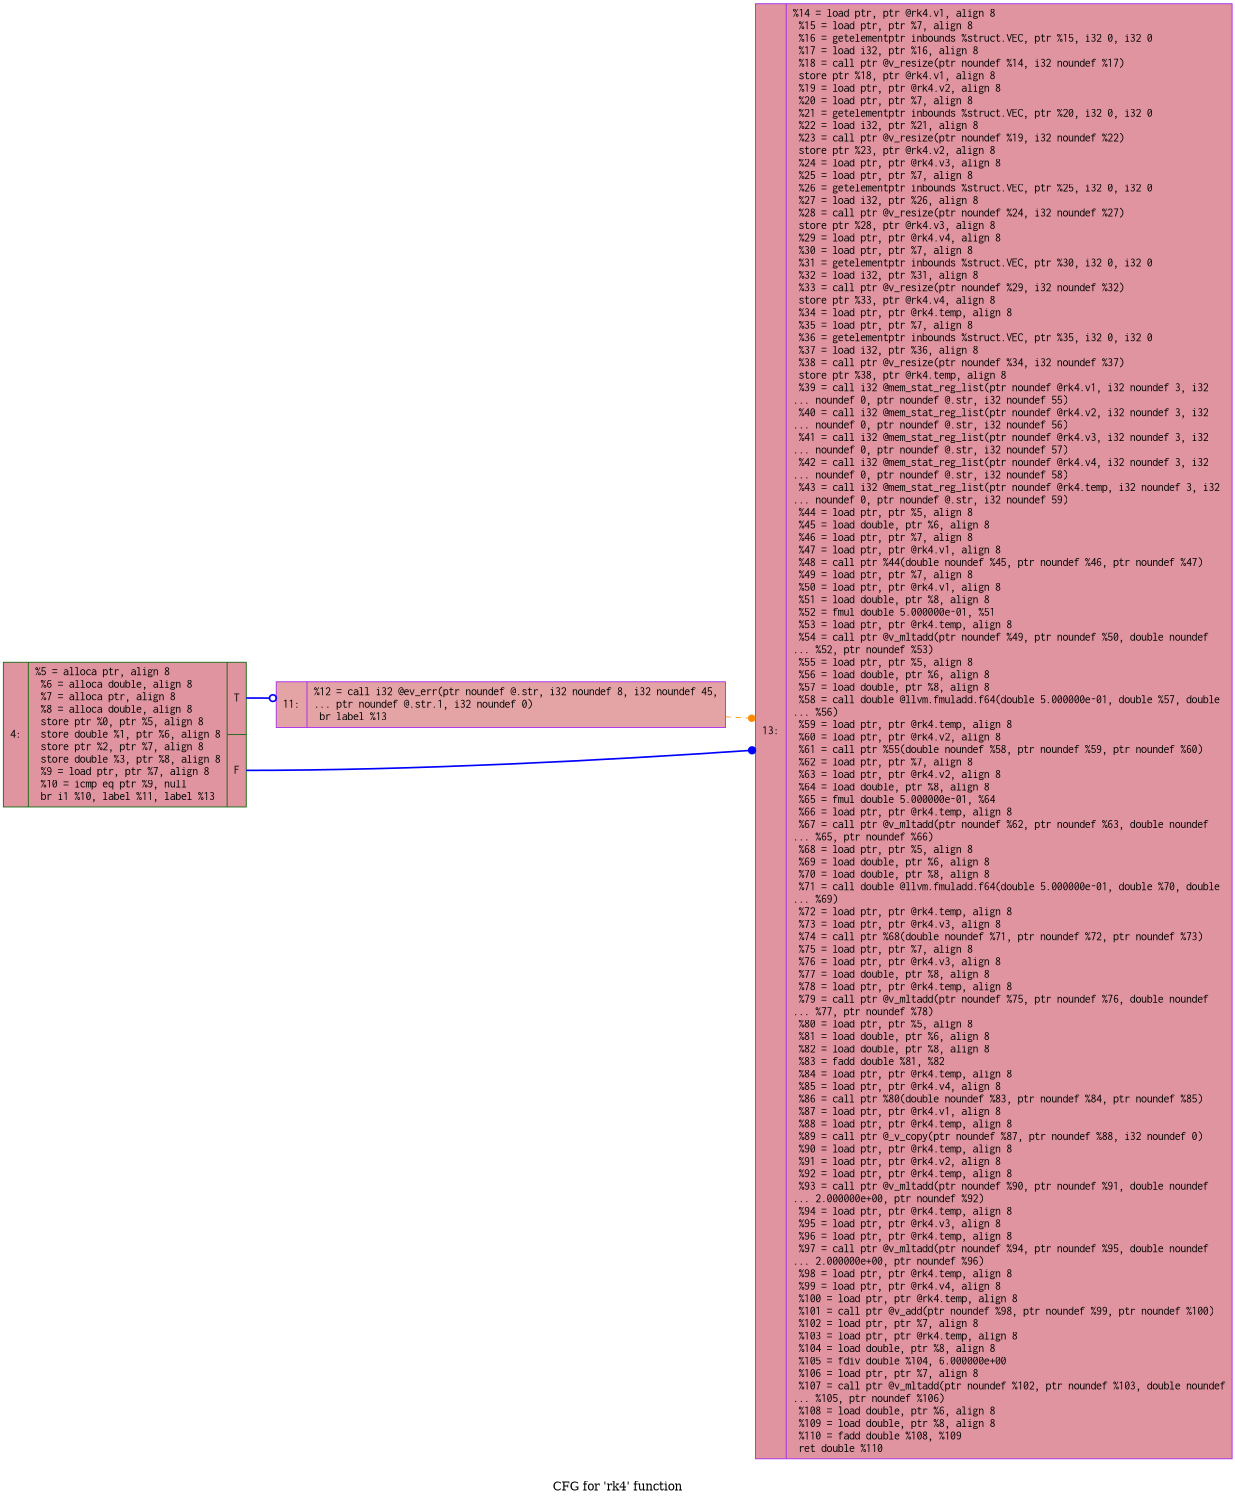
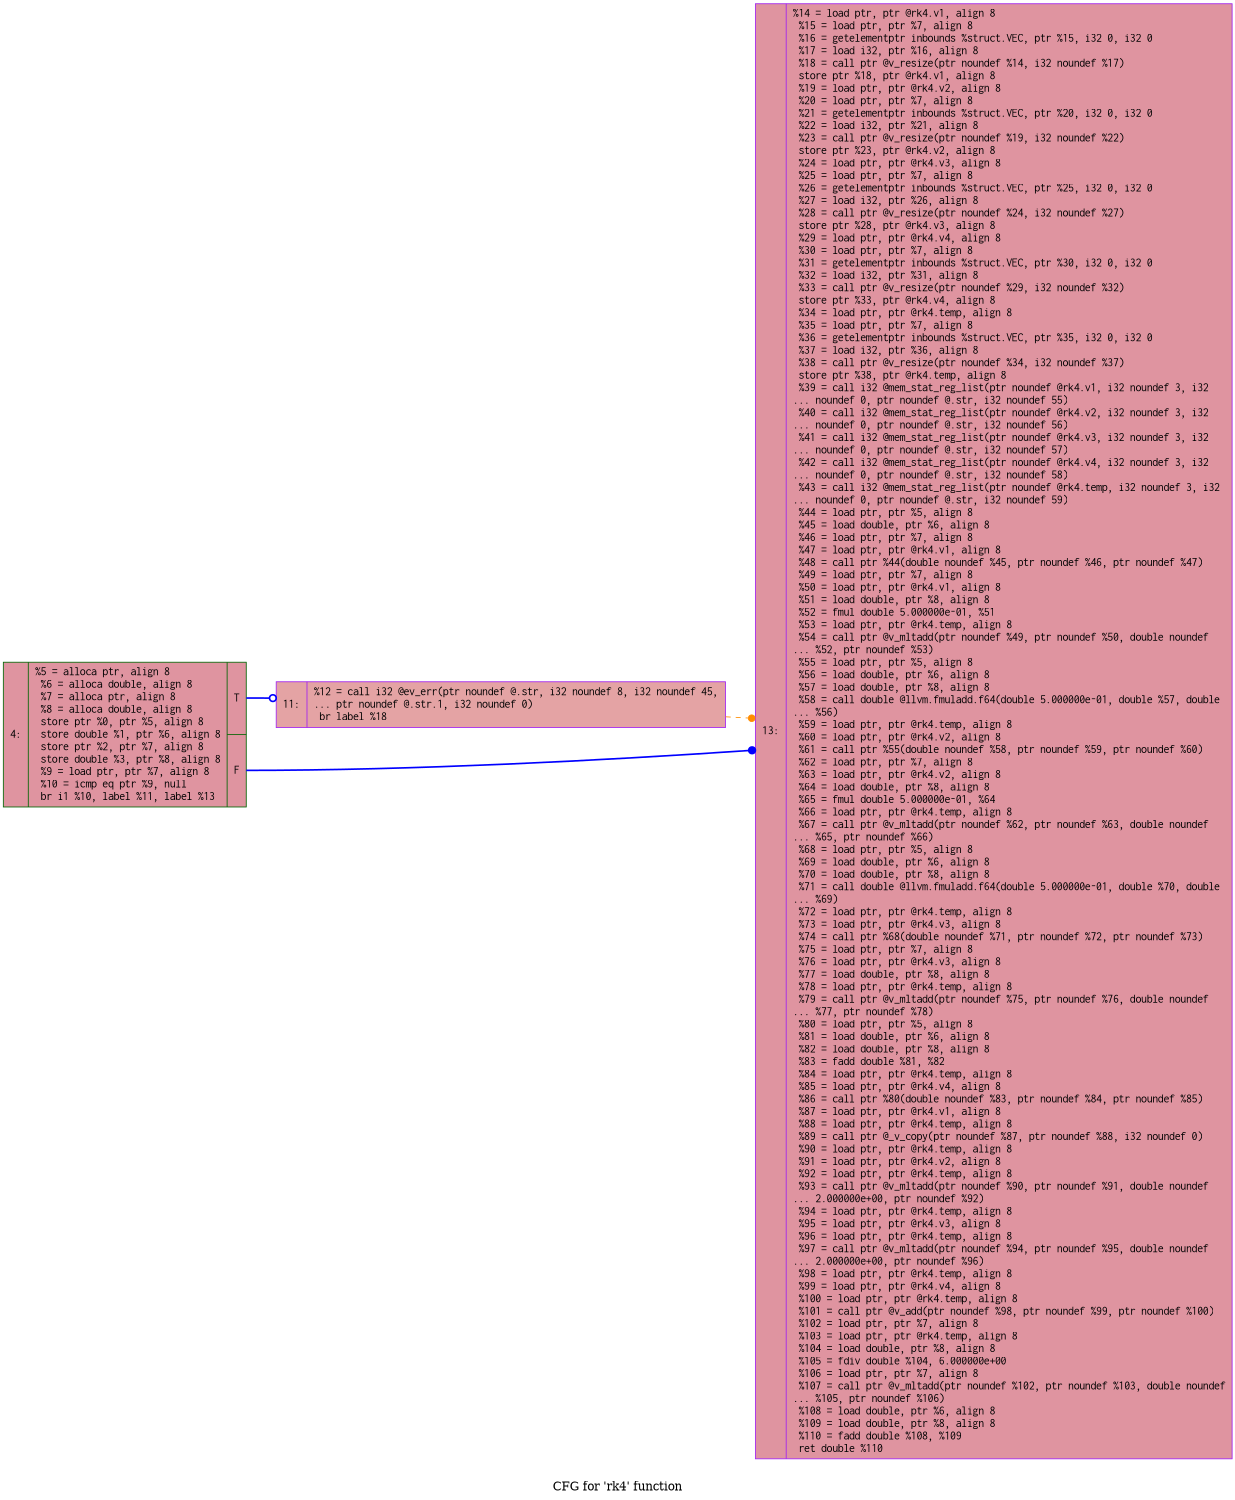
node "11:": text "br label %13" -> "br label %18"
